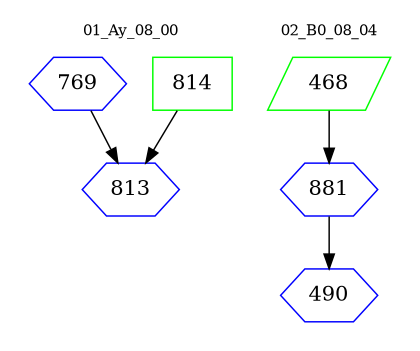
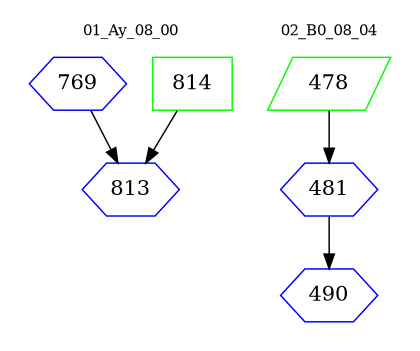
node "468": label "468" -> "478"
node "881": label "881" -> "481"
